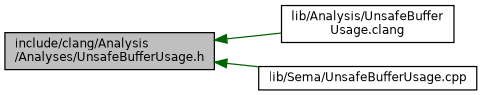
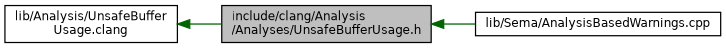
edge "lib/Analysis/UnsafeBuffer Usage.clang" -> "include/clang/Analysis /Analyses/UnsafeBufferUsage.h": reversed
node "lib/Sema/UnsafeBufferUsage.cpp": label "lib/Sema/UnsafeBufferUsage.cpp" -> "lib/Sema/AnalysisBasedWarnings.cpp"
